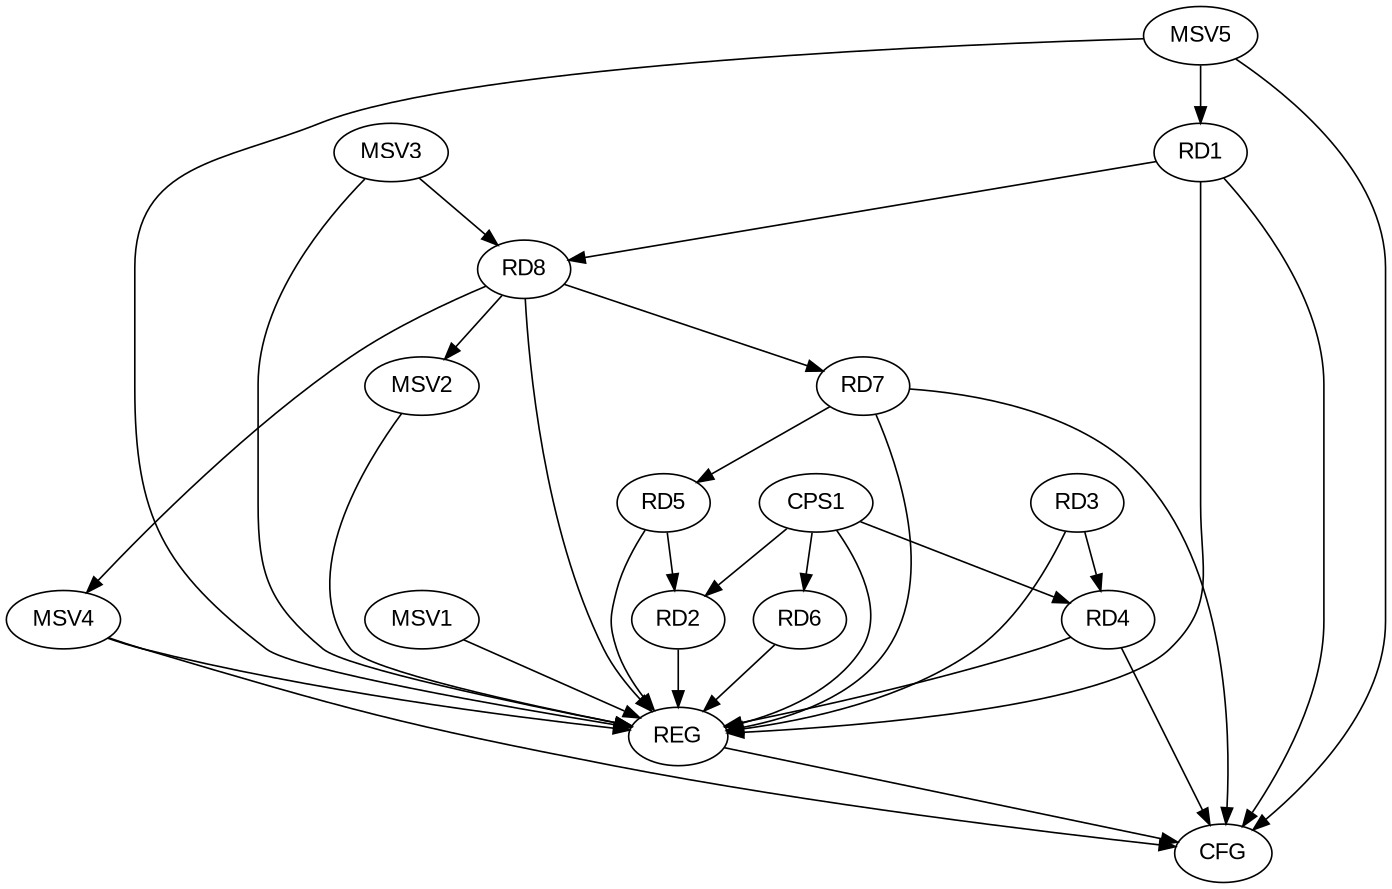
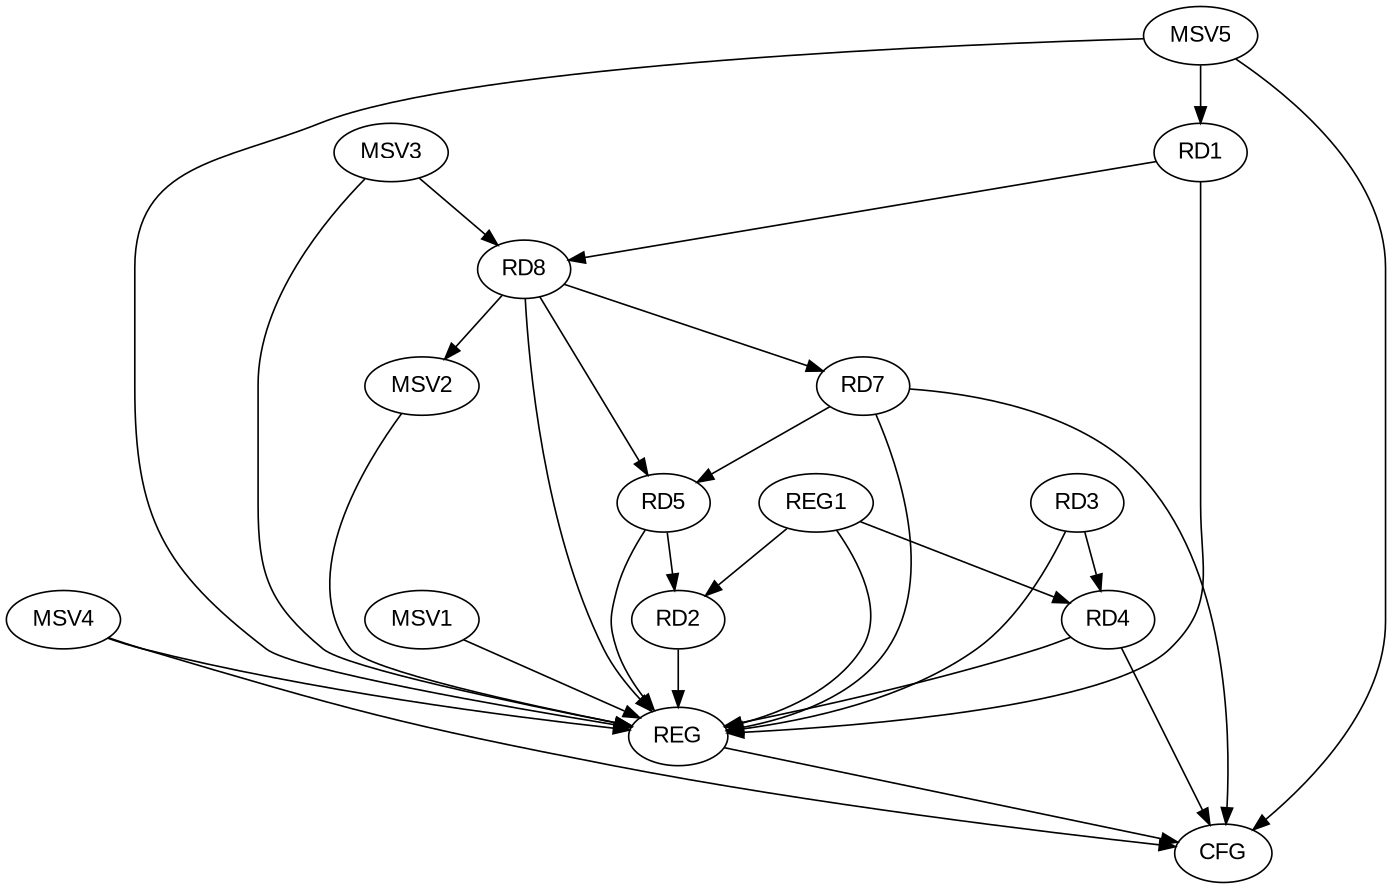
edge "RD8" -> "MSV4": now "RD8" -> "RD5"
edge "RD1" -> "CFG": removed
node "CPS1": label "CPS1" -> "REG1"
node "RD6": removed
